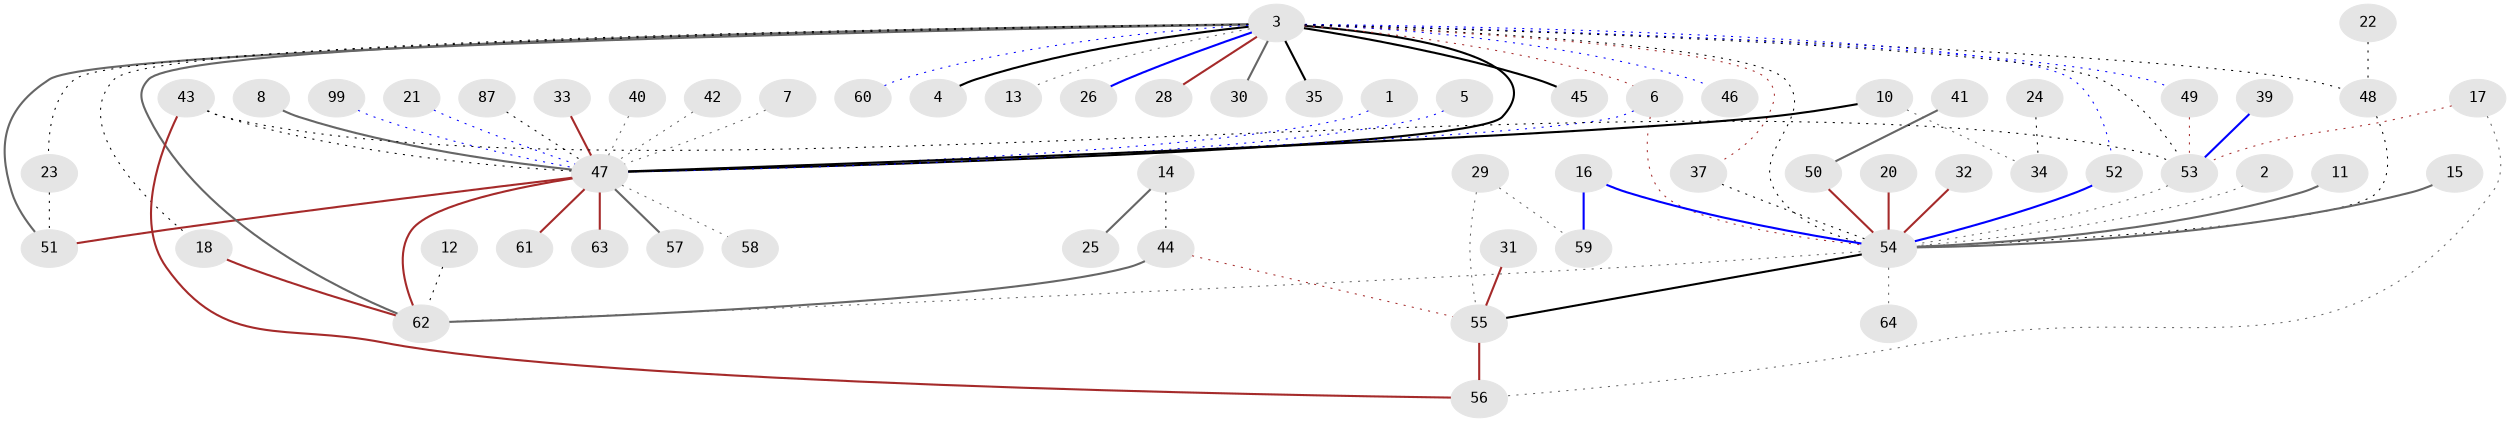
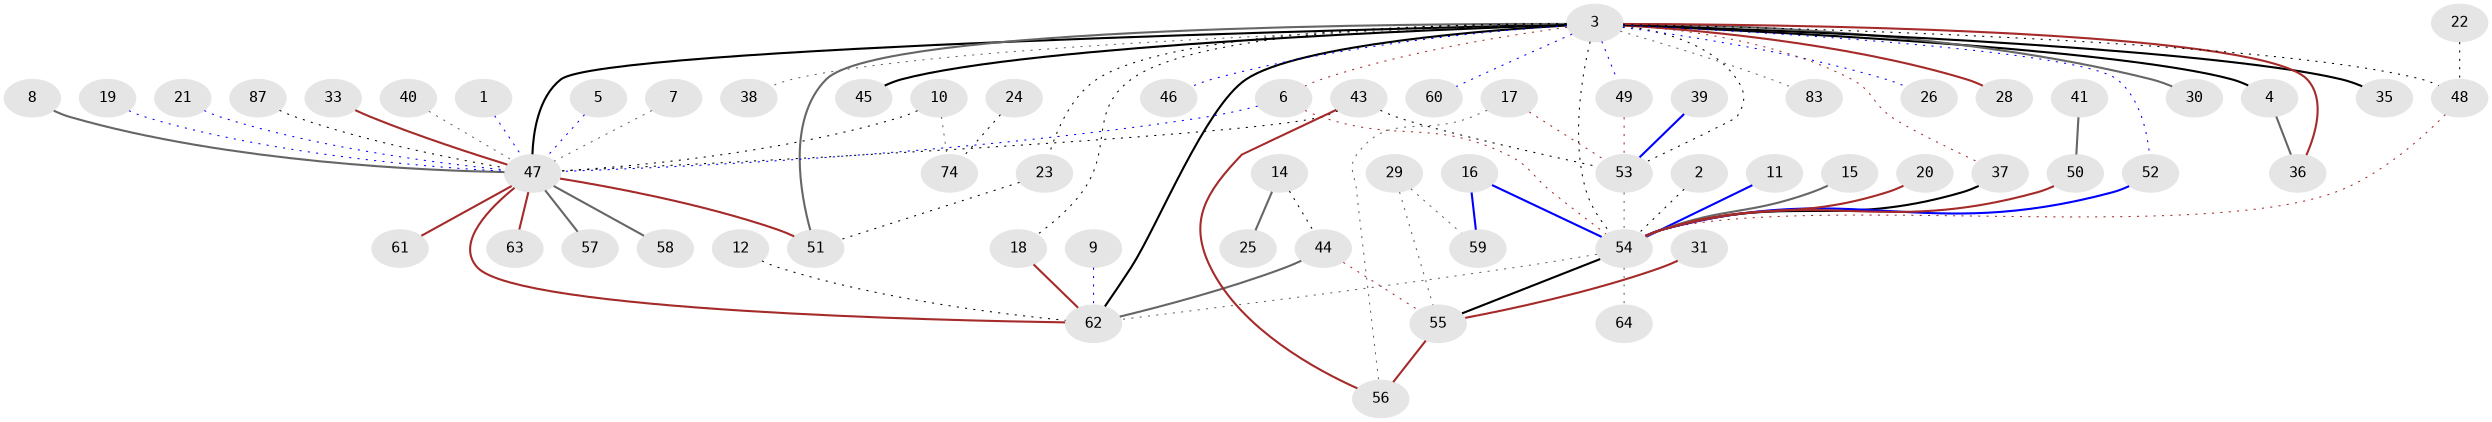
edge "3" -- "26": style bold -> dotted
edge "3" -- "62": color gray40 -> black
node "99": label "99" -> "19"
node "42": removed
node "38": added
node "13": label "13" -> "83"
edge "10" -- "47": style bold -> dotted
node "32": removed
node "34": label "34" -> "74"
node "36": added
edge "37" -- "54": style dotted -> bold
edge "47" -- "58": style dotted -> bold
edge "2" -- "54": color gray40 -> black
edge "11" -- "54": color gray40 -> blue
edge "48" -- "54": color black -> brown
node "9": added
